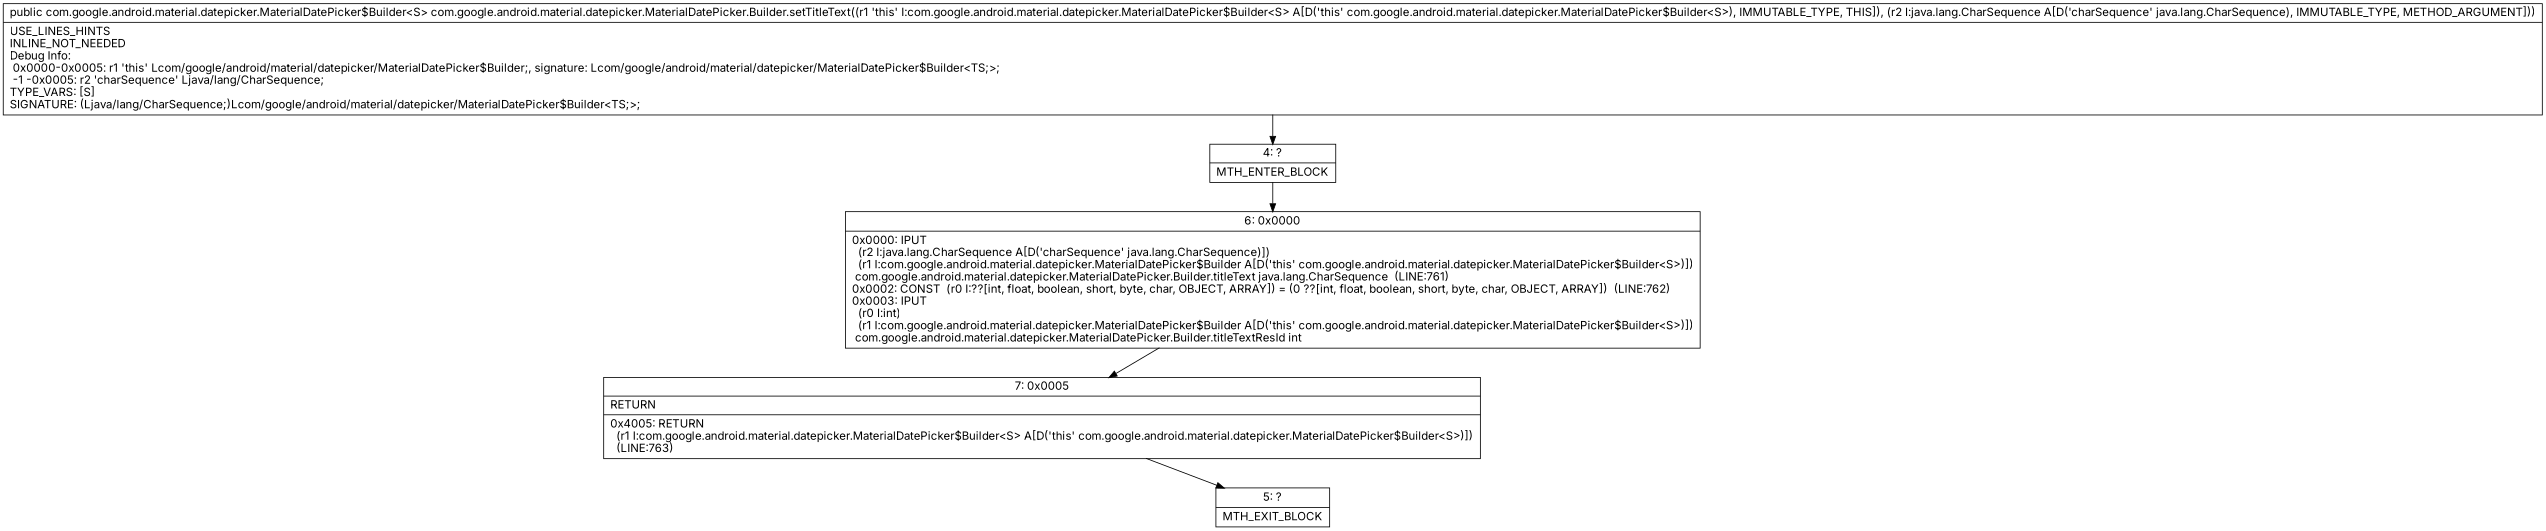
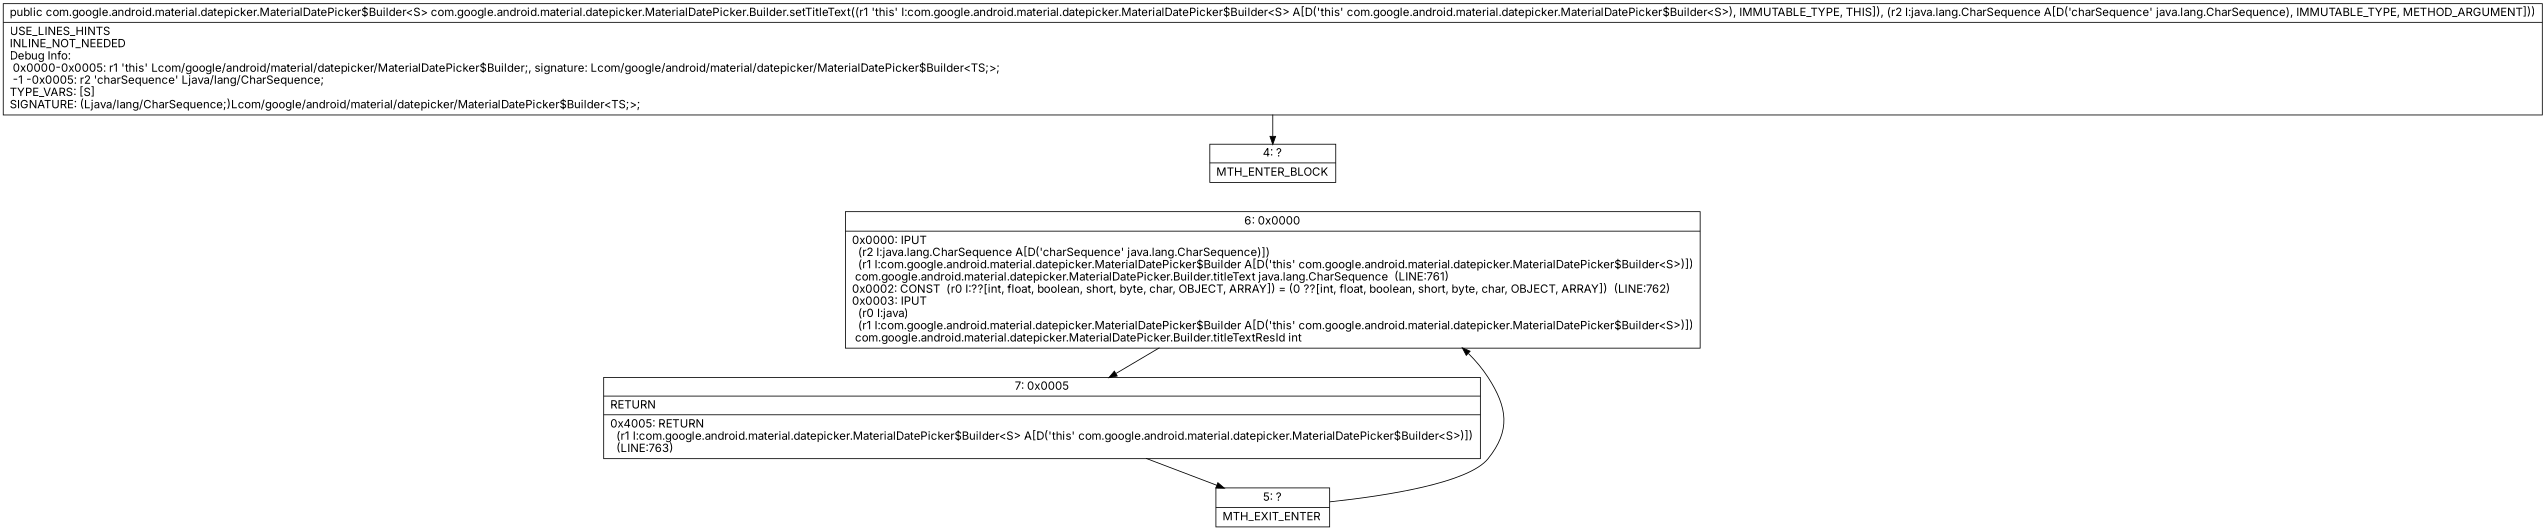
edge "4: ?" -> "6: 0x0000": now "5: ?" -> "6: 0x0000"
node "6: 0x0000": text "(r0 I:int)" -> "(r0 I:java)"
node "5: ?": text "MTH_EXIT_BLOCK" -> "MTH_EXIT_ENTER"
